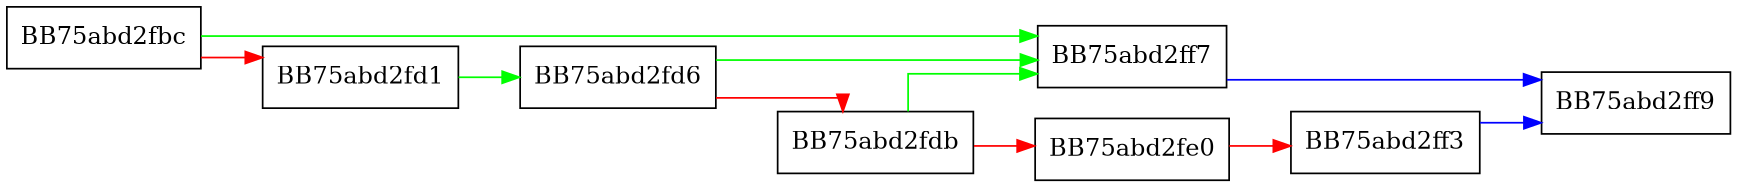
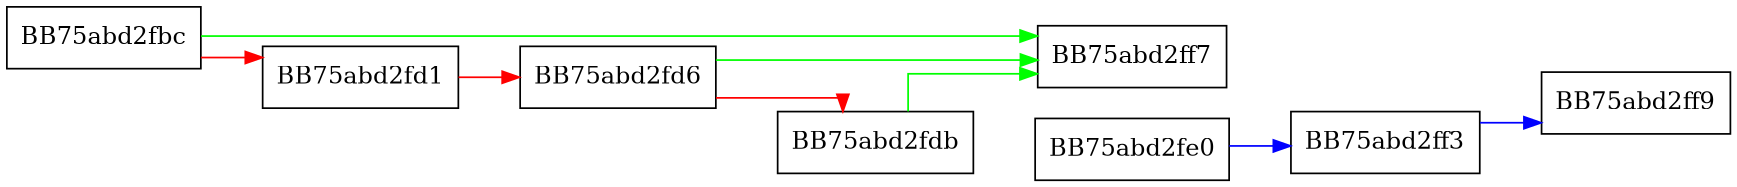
edge "BB75abd2fd1" -> "BB75abd2fd6": color green -> red
edge "BB75abd2ff7" -> "BB75abd2ff9": removed
edge "BB75abd2fdb" -> "BB75abd2fe0": removed
edge "BB75abd2fe0" -> "BB75abd2ff3": color red -> blue
